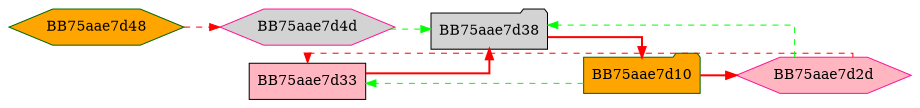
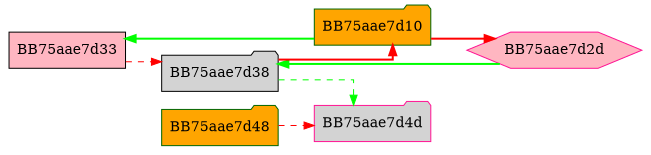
edge "BB75aae7d2d" -> "BB75aae7d38": style dashed -> bold
node "BB75aae7d48": shape hexagon -> folder
node "BB75aae7d4d": shape hexagon -> folder
edge "BB75aae7d4d" -> "BB75aae7d38": reversed
edge "BB75aae7d2d" -> "BB75aae7d33": removed
edge "BB75aae7d33" -> "BB75aae7d38": style bold -> dashed
edge "BB75aae7d10" -> "BB75aae7d33": style dashed -> bold
